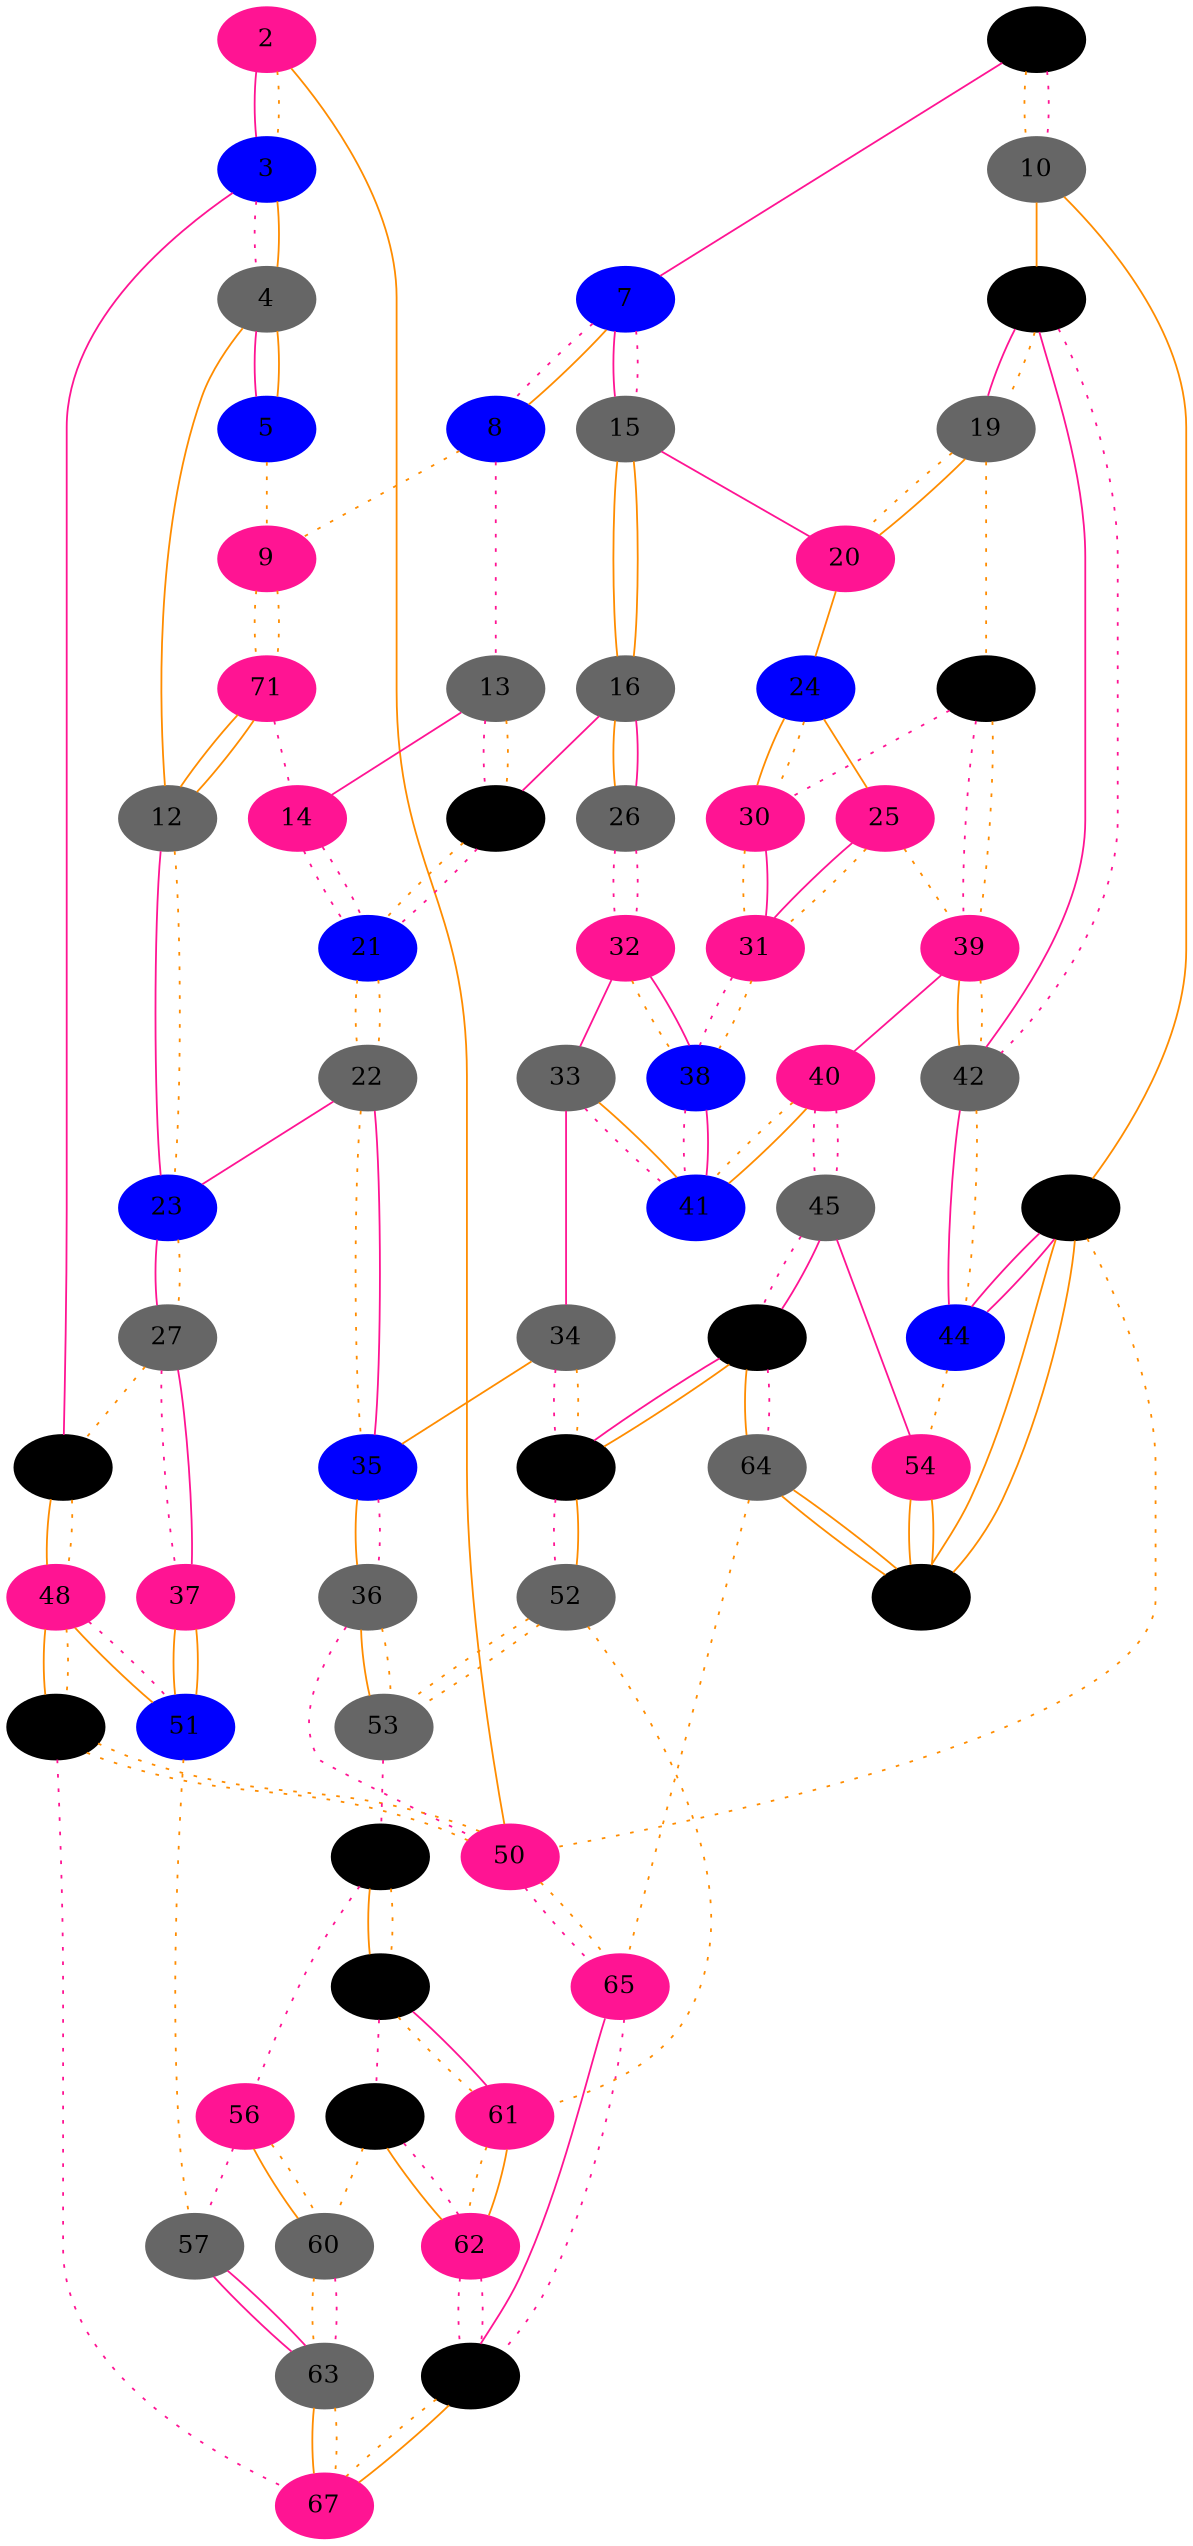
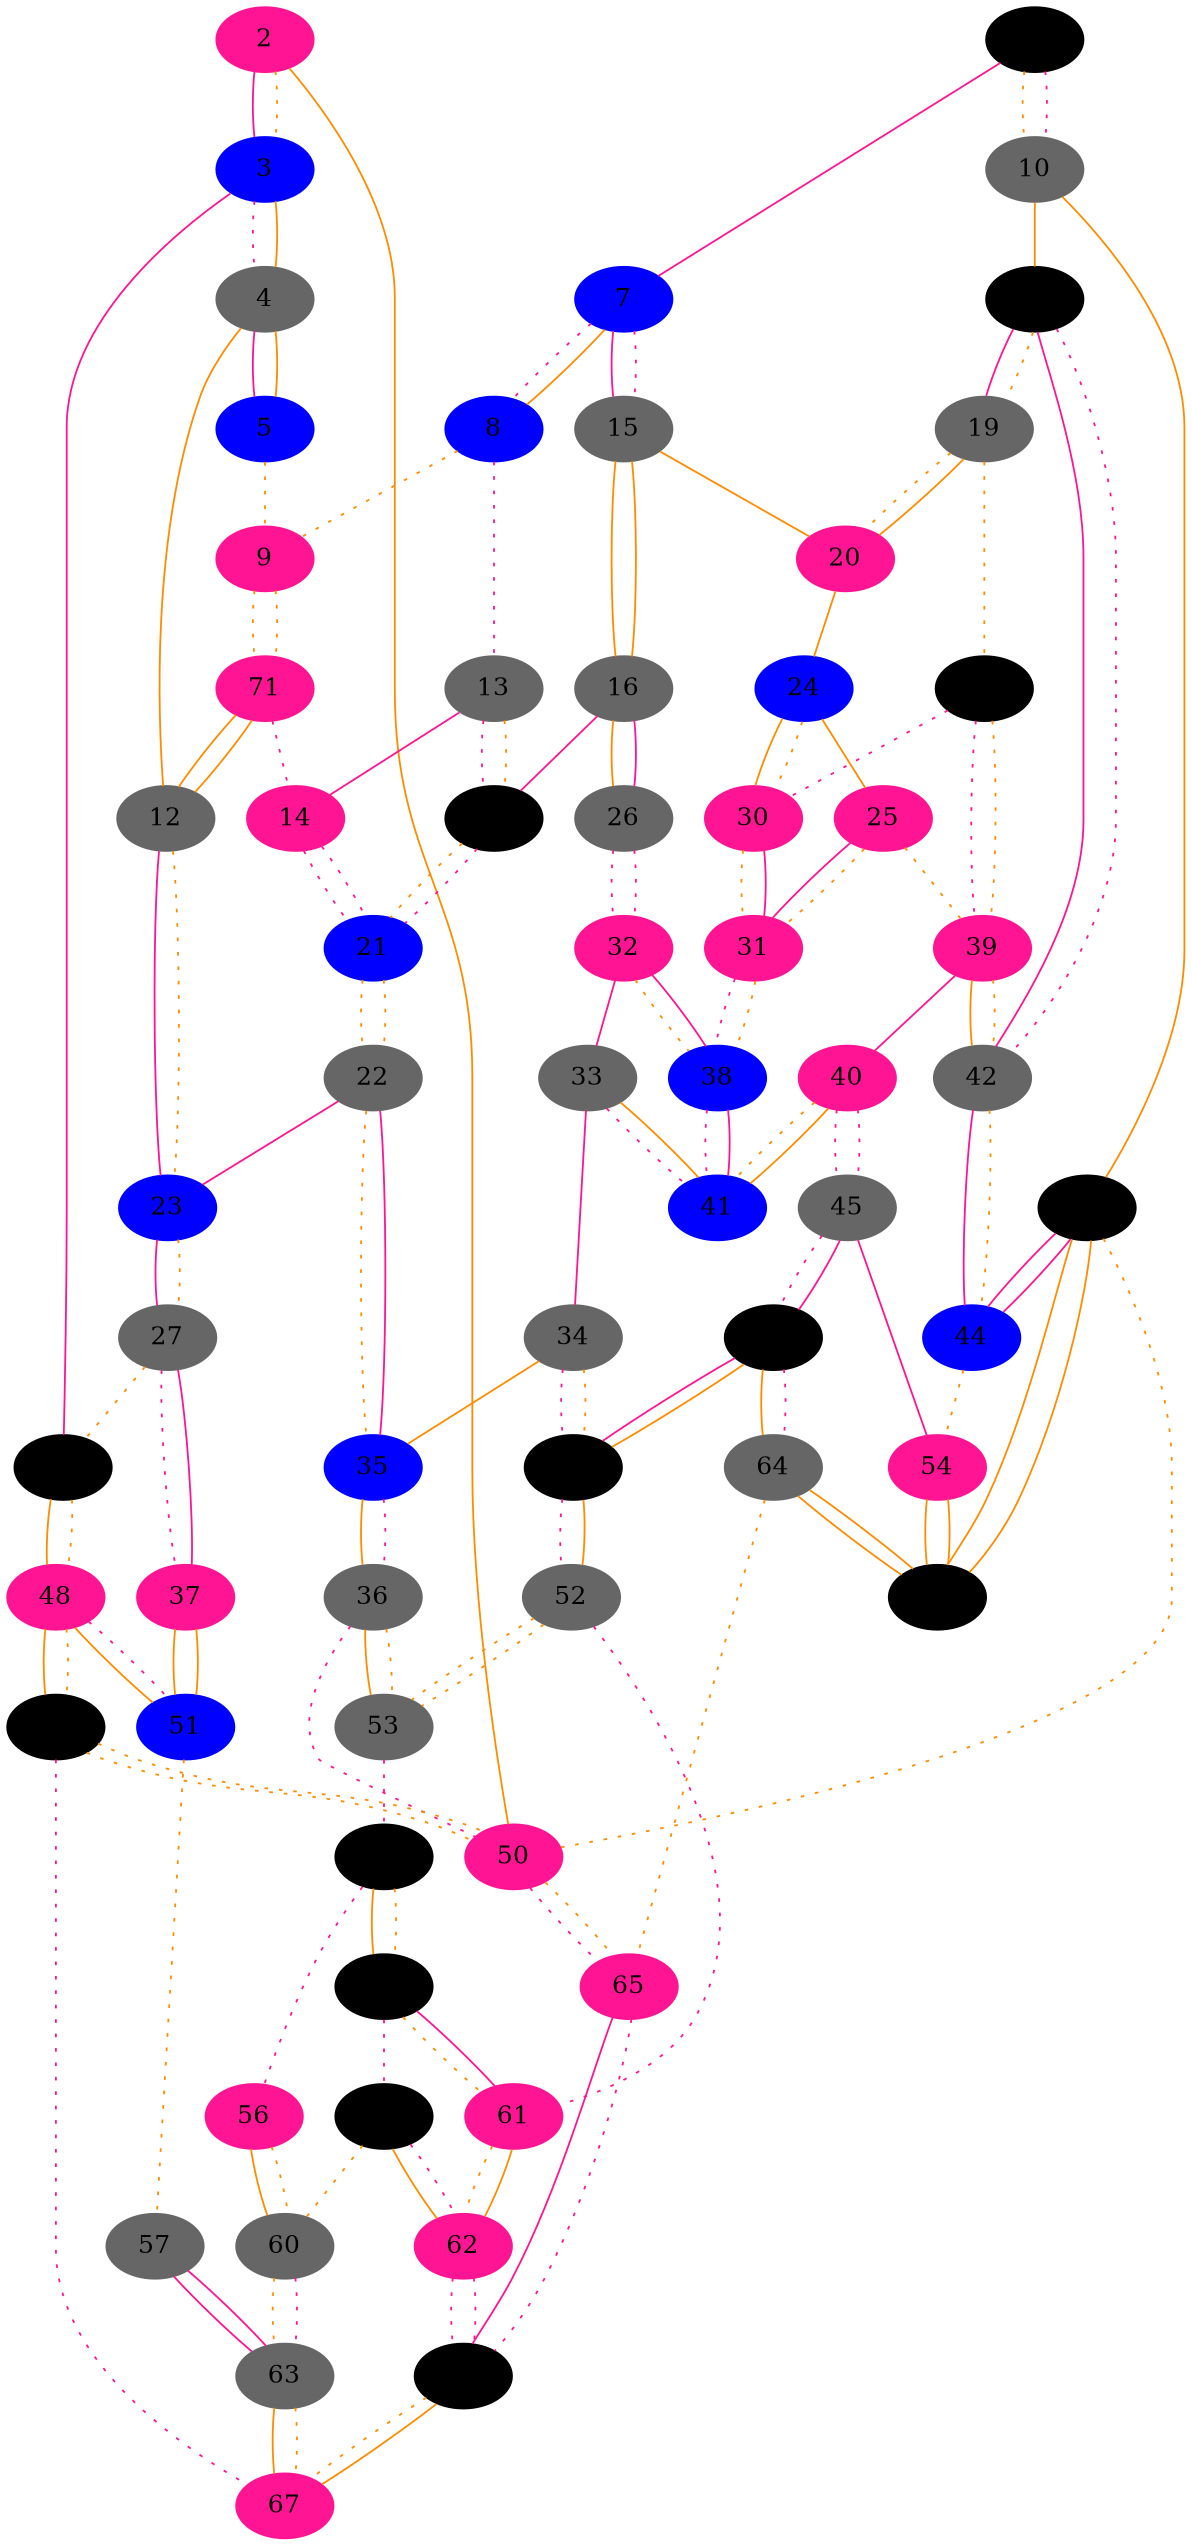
edge "15" -- "20": color deeppink -> darkorange
edge "52" -- "61": color darkorange -> deeppink
edge "56" -- "57": removed
